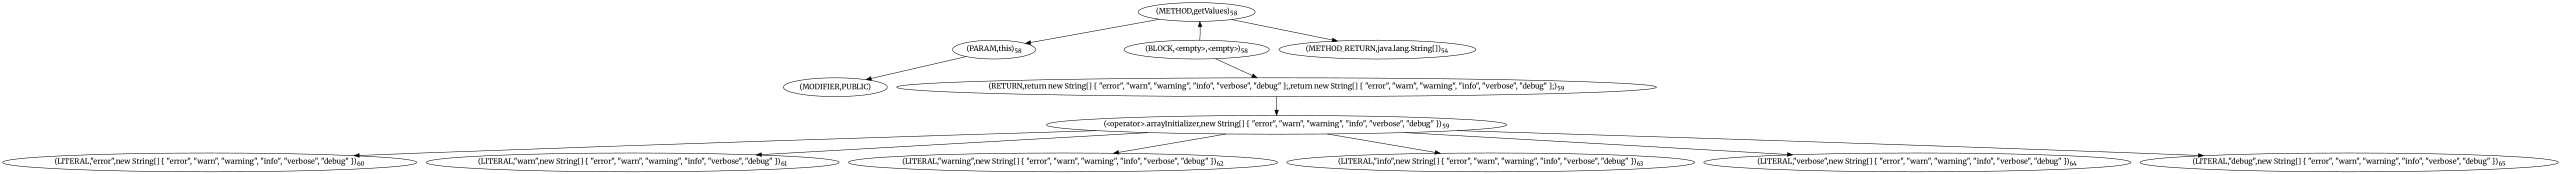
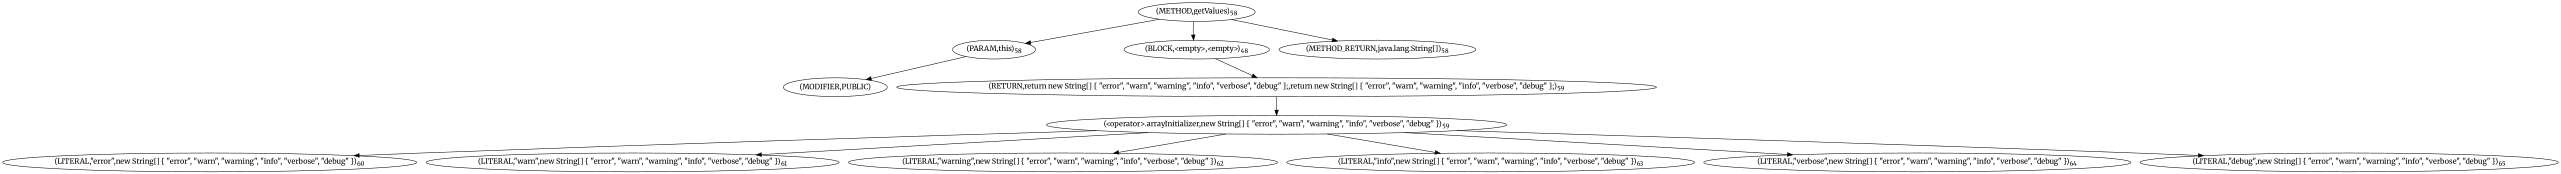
edge "(BLOCK,<empty>,<empty>)" -> "(METHOD,getValues)": reversed
node "(BLOCK,<empty>,<empty>)": text "58" -> "48"
node "(METHOD_RETURN,java.lang.String[])": text "54" -> "58"
